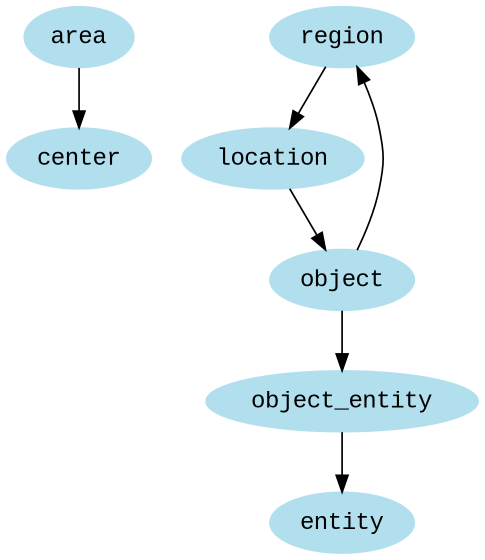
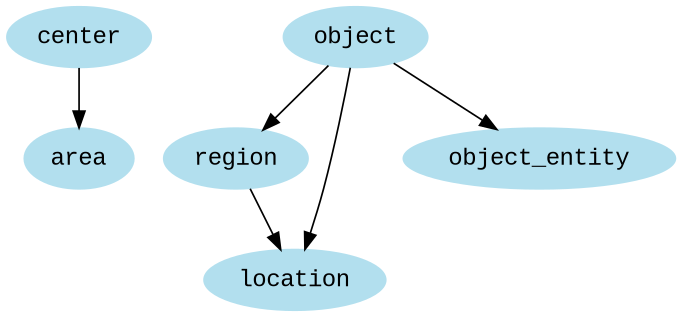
edge "area" -> "center": reversed
edge "location" -> "object": reversed
node "entity": removed
